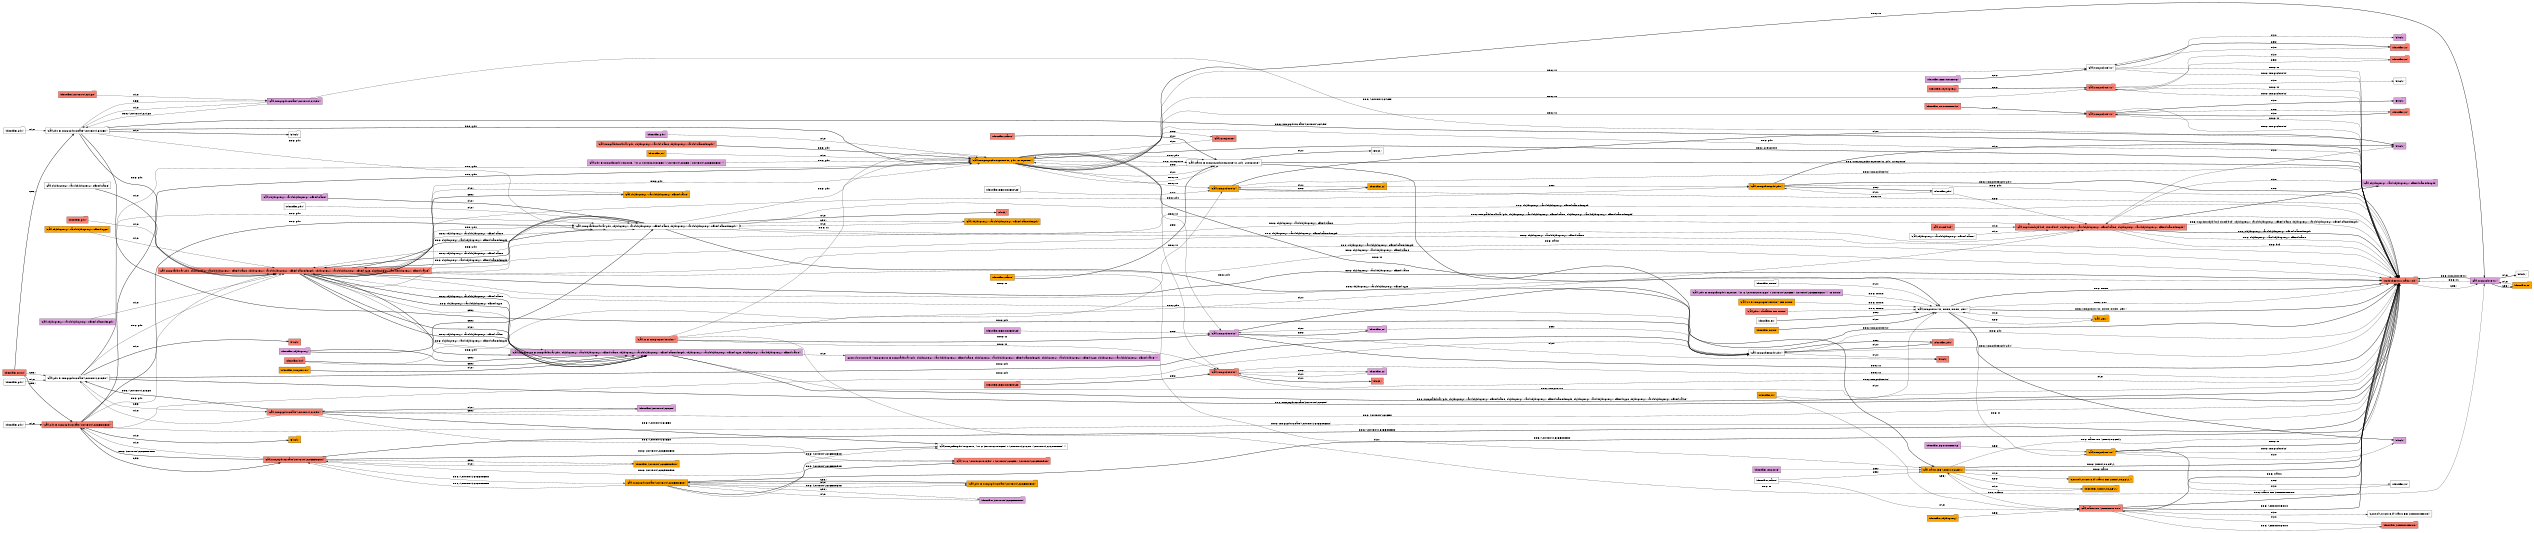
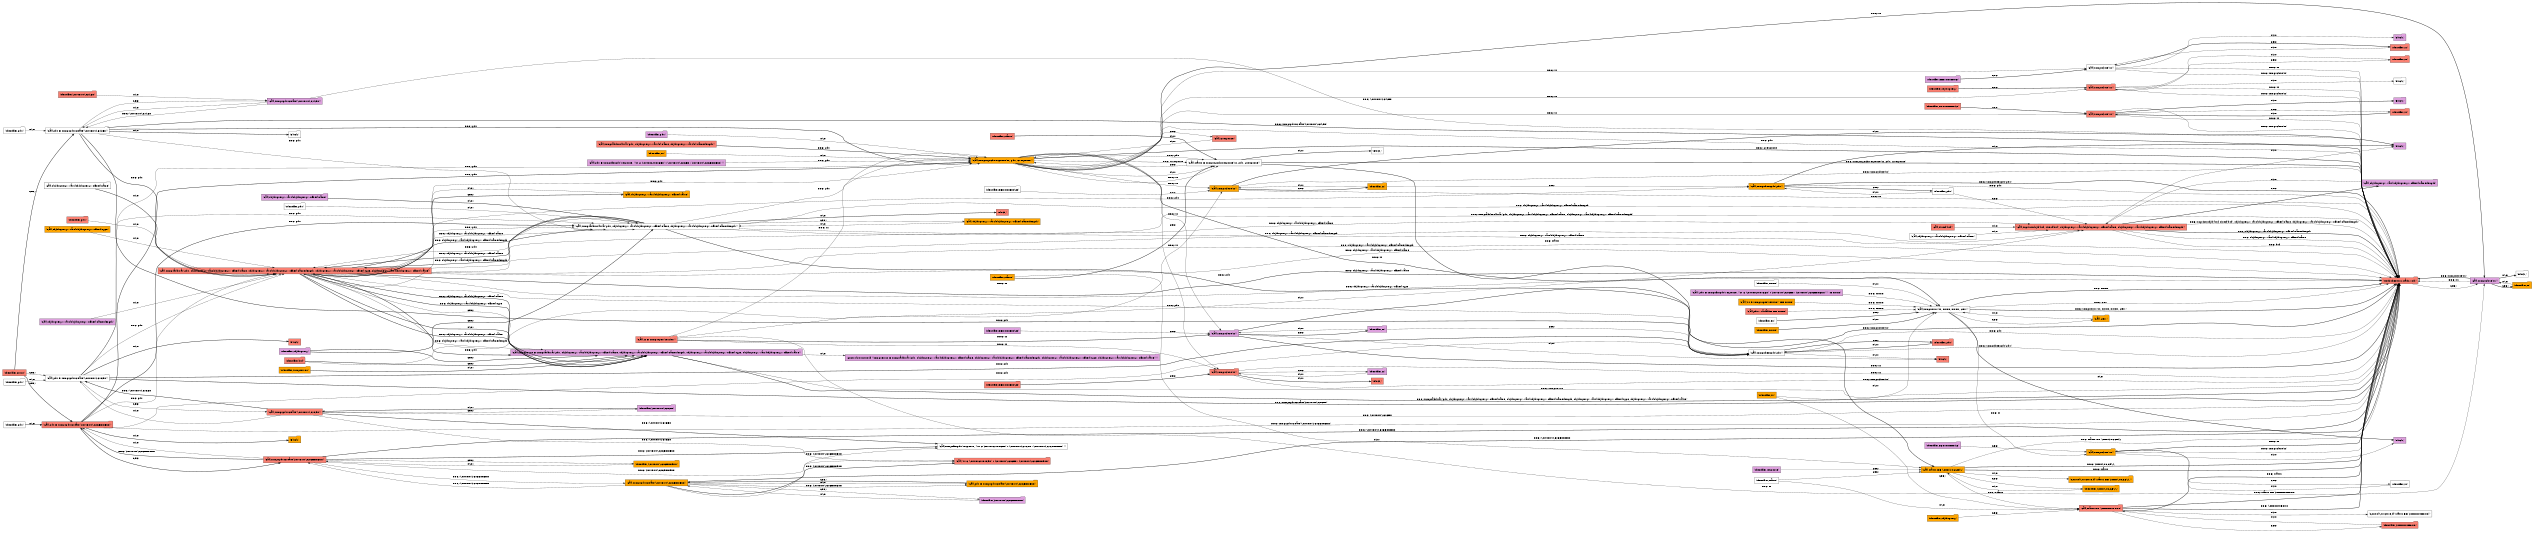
edge "(Call,status == STAT_TIMEOUT)" -> "(Identifier,STAT_TIMEOUT)": label "DDG: STAT_TIMEOUT" -> "CFG: "
